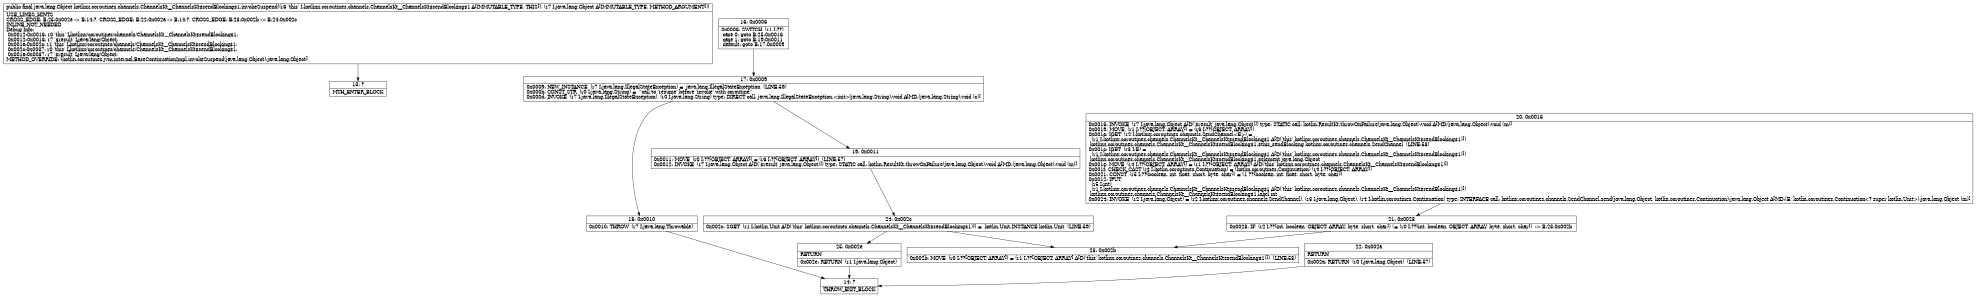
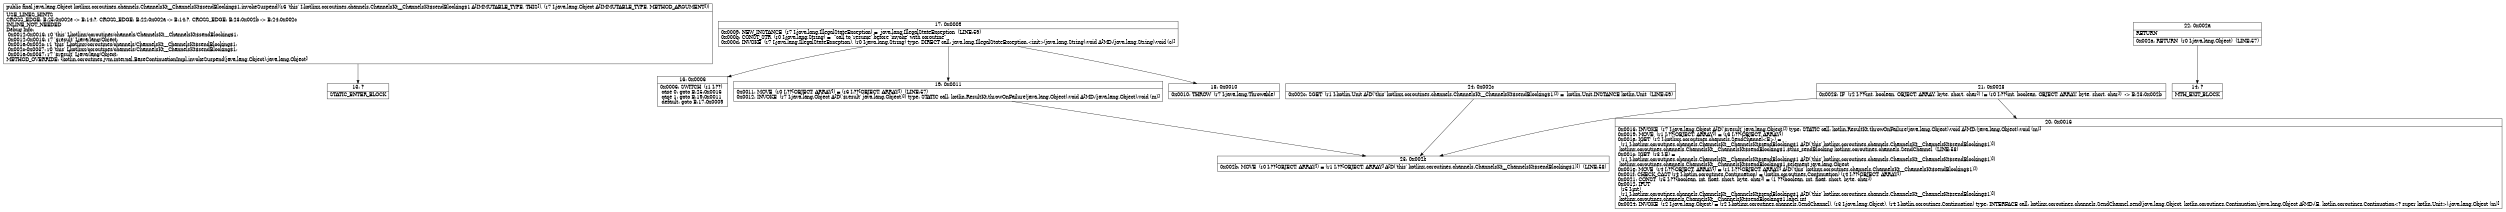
edge "16: 0x0006" -> "17: 0x0009": reversed
node "13: ?": text "MTH_ENTER_BLOCK" -> "STATIC_ENTER_BLOCK"
edge "19: 0x0011" -> "24: 0x002c": now "19: 0x0011" -> "23: 0x002b"
edge "20: 0x0016" -> "21: 0x0028": reversed
edge "18: 0x0010" -> "14: ?": removed
node "25: 0x002e": removed
node "14: ?": text "THROW_EXIT_BLOCK" -> "MTH_EXIT_BLOCK"
